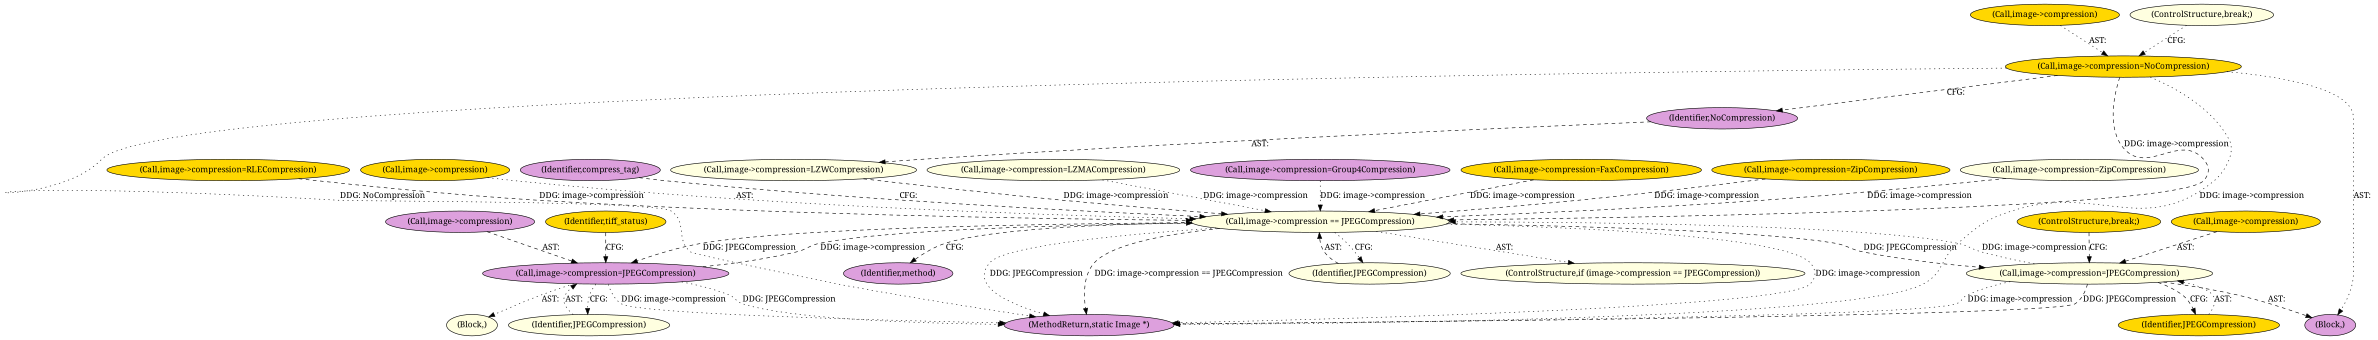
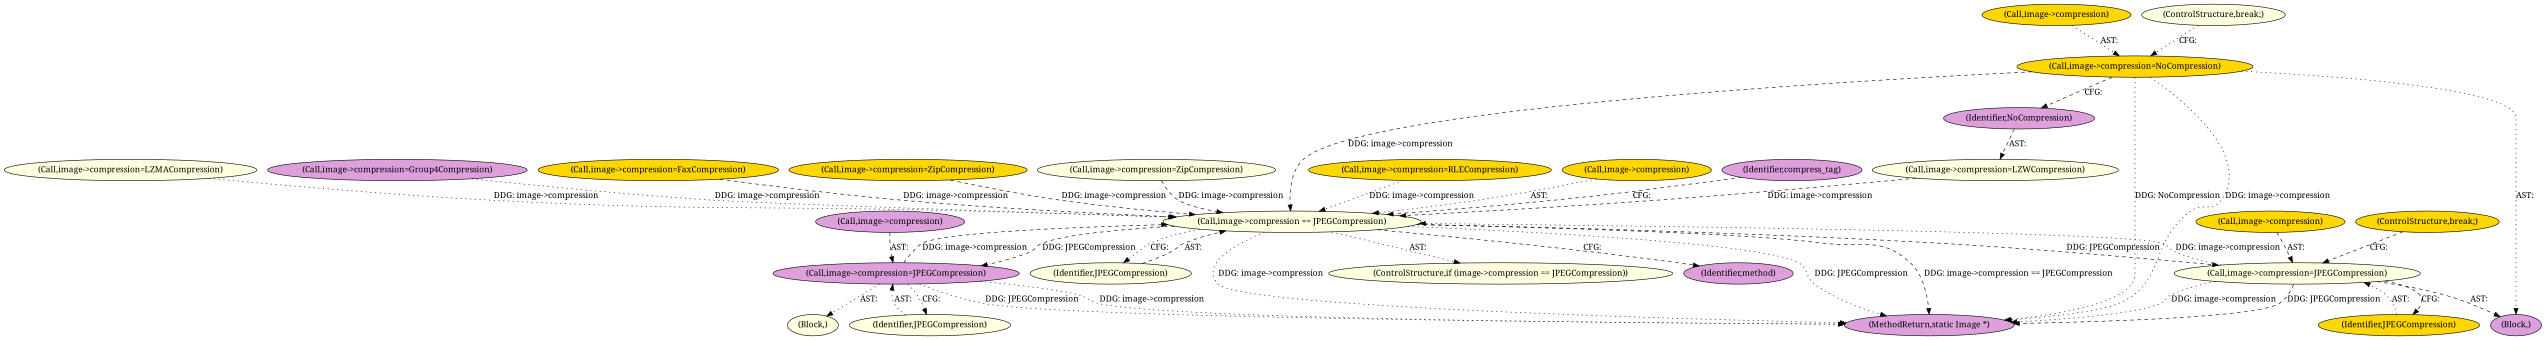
edge "(Call,image->compression=RLECompression)" -> "(Call,image->compression == JPEGCompression)": style dashed -> dotted
node "(Identifier,tiff_status)": removed
